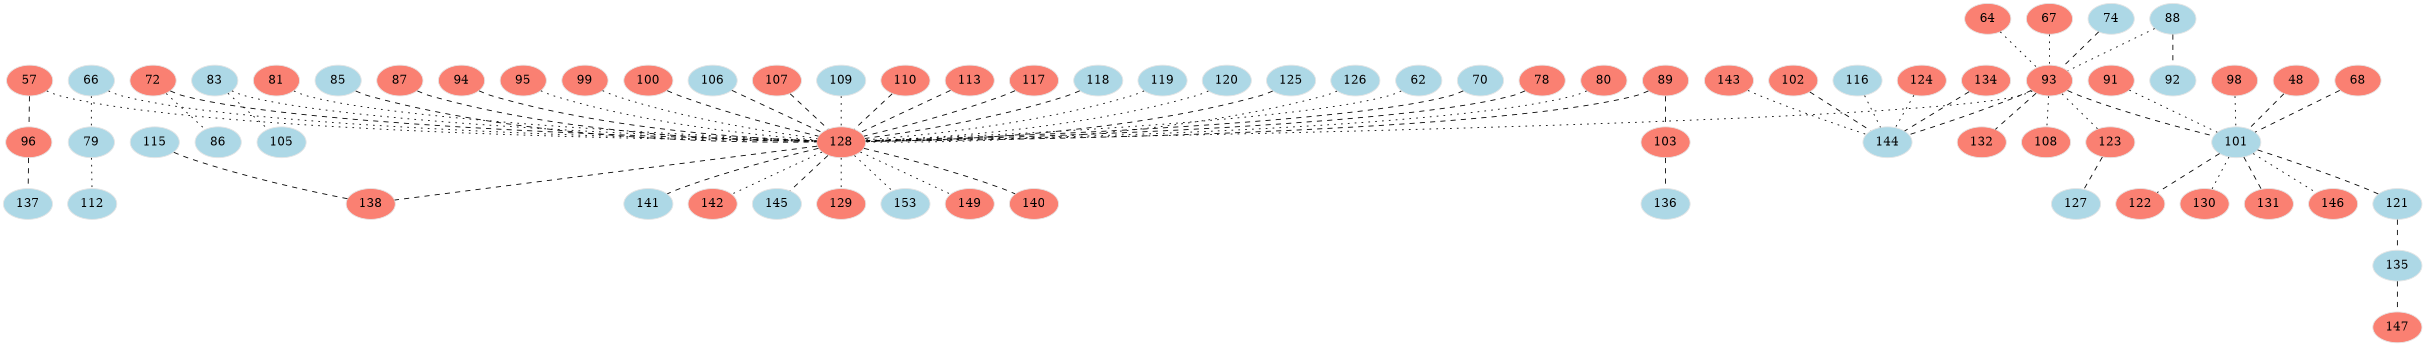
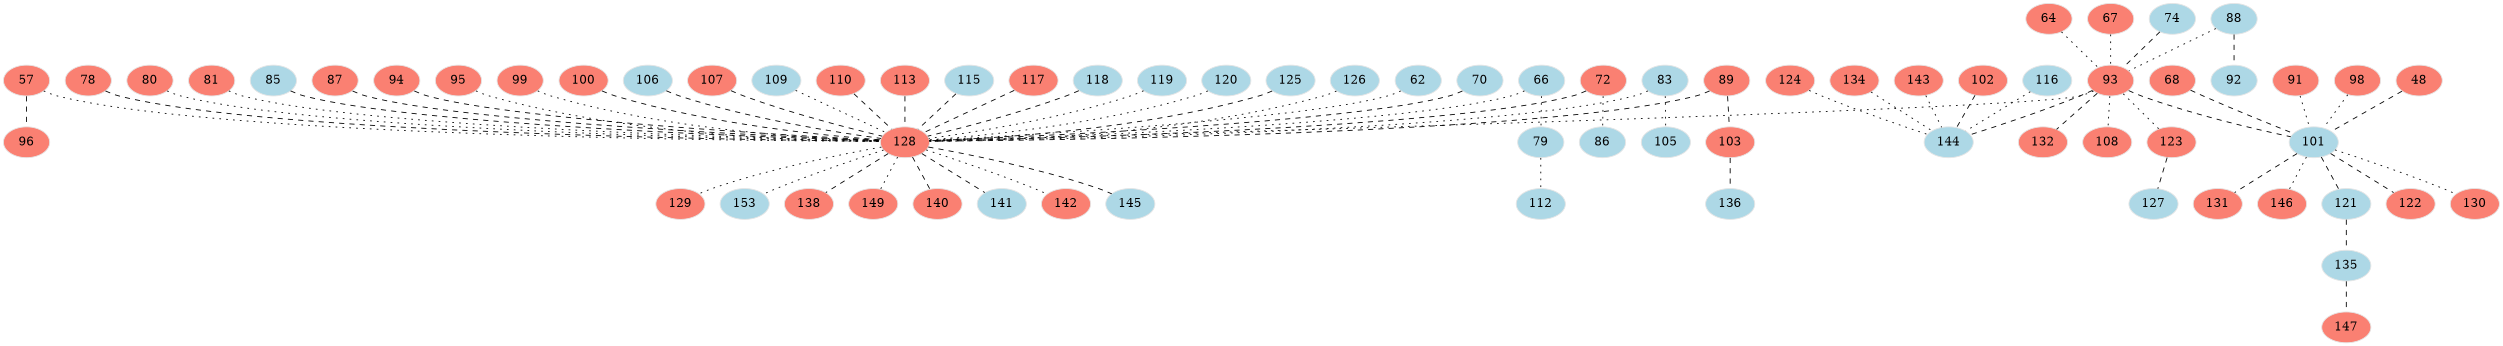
edge "134" -- "144": style dashed -> dotted
edge "115" -- "138": now "115" -- "128"
node "137": removed
